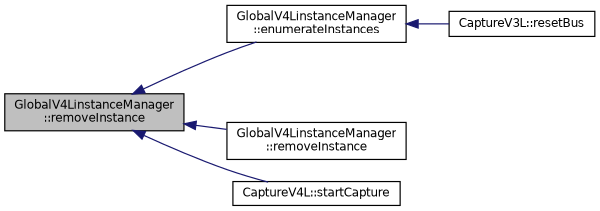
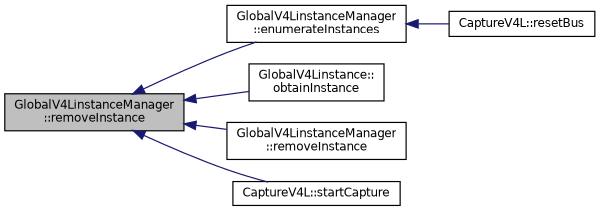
node "CaptureV3L::resetBus": label "CaptureV3L::resetBus" -> "CaptureV4L::resetBus"
node "GlobalV4Linstance:: obtainInstance": added
